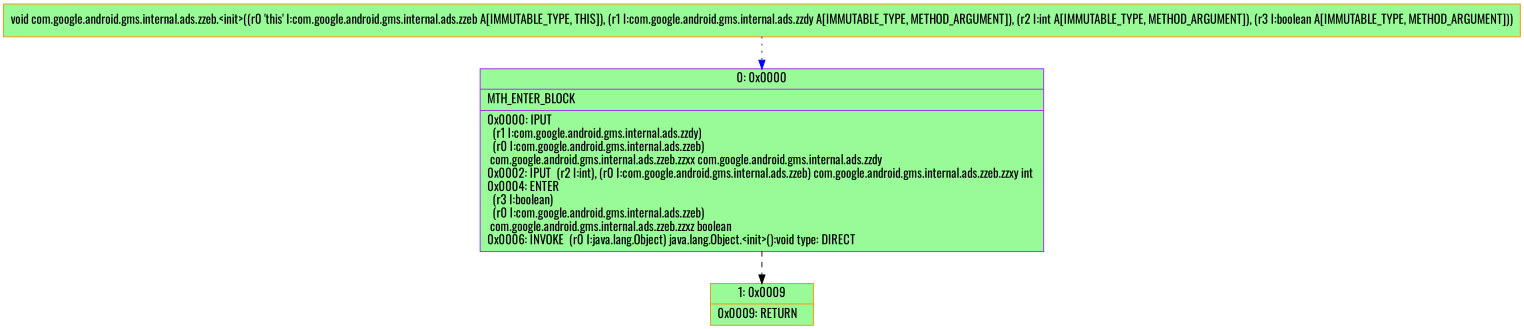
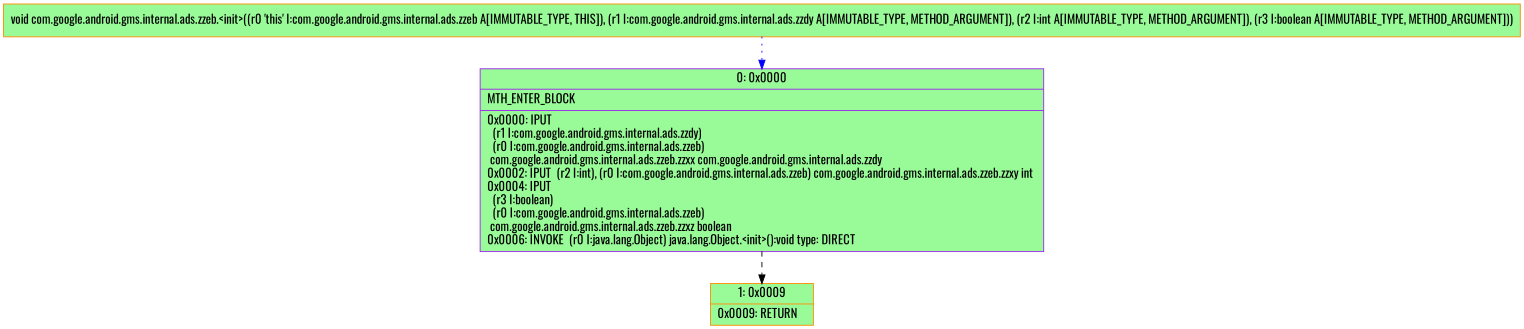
node "0: 0x0000": text "0x0004: ENTER" -> "0x0004: IPUT"
